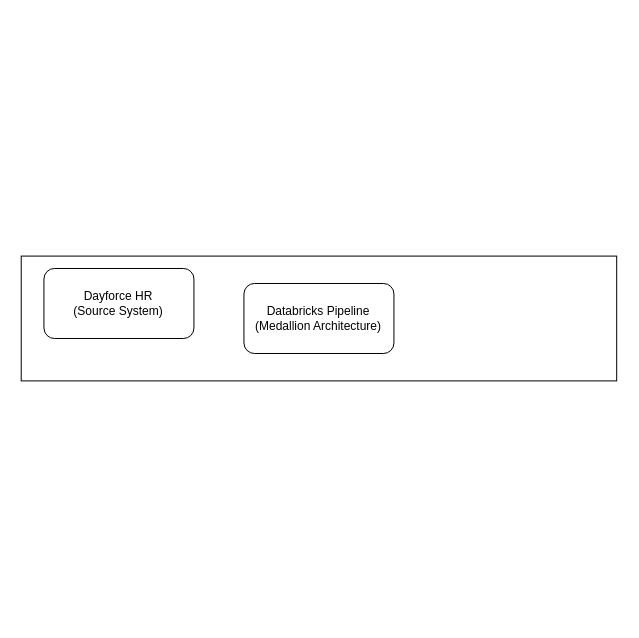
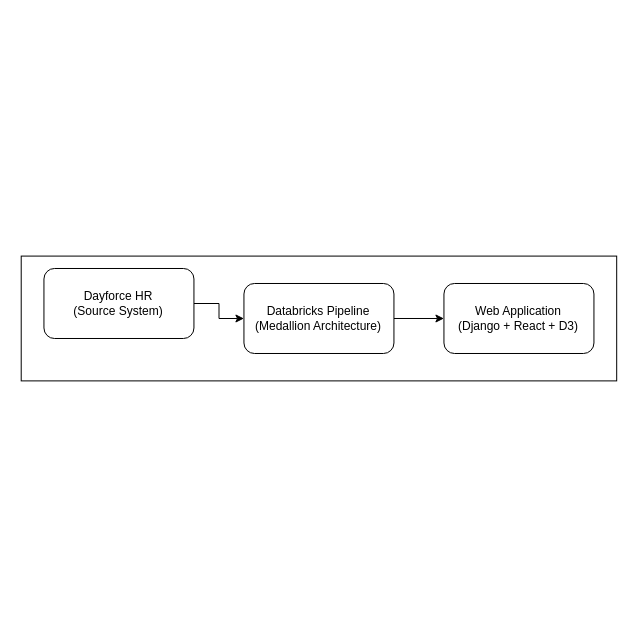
edge "Dayforce HR (Source System)" -> "Databricks Pipeline (Medallion Architecture)": added
edge "Databricks Pipeline (Medallion Architecture)" -> "Web Application (Django + React + D3)": added
node "Web Application (Django + React + D3)": added
